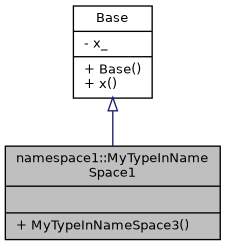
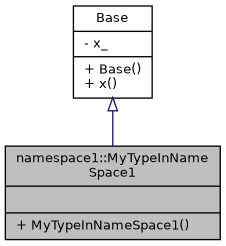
node "namespace1::MyTypeInName": text "+ MyTypeInNameSpace3()" -> "+ MyTypeInNameSpace1()"
